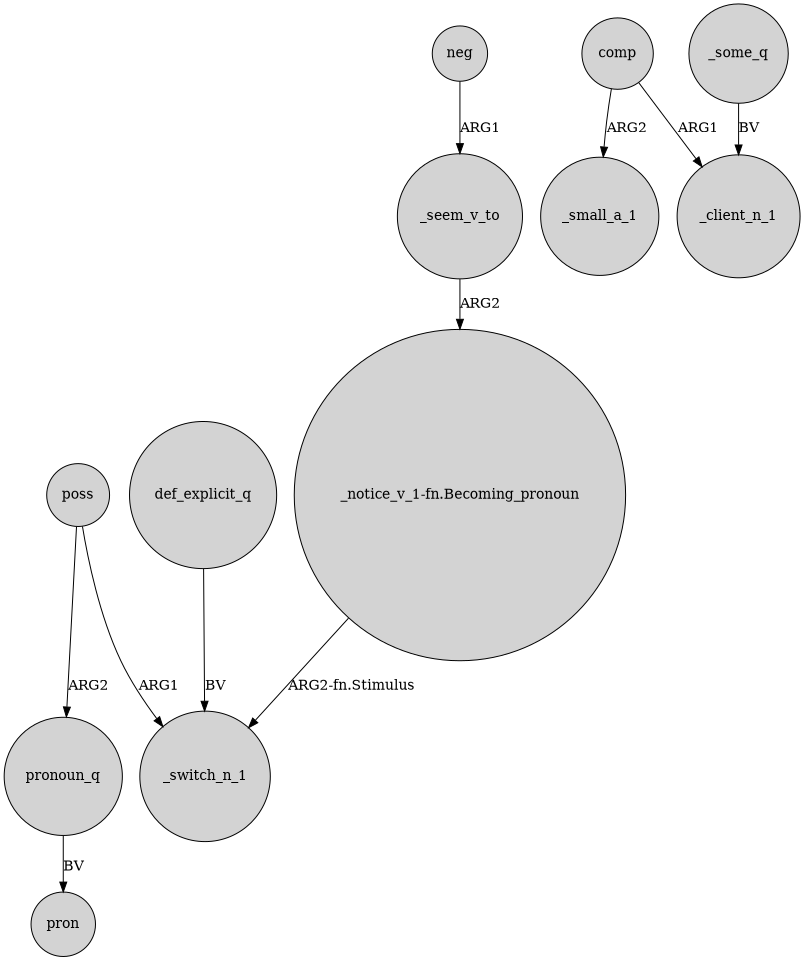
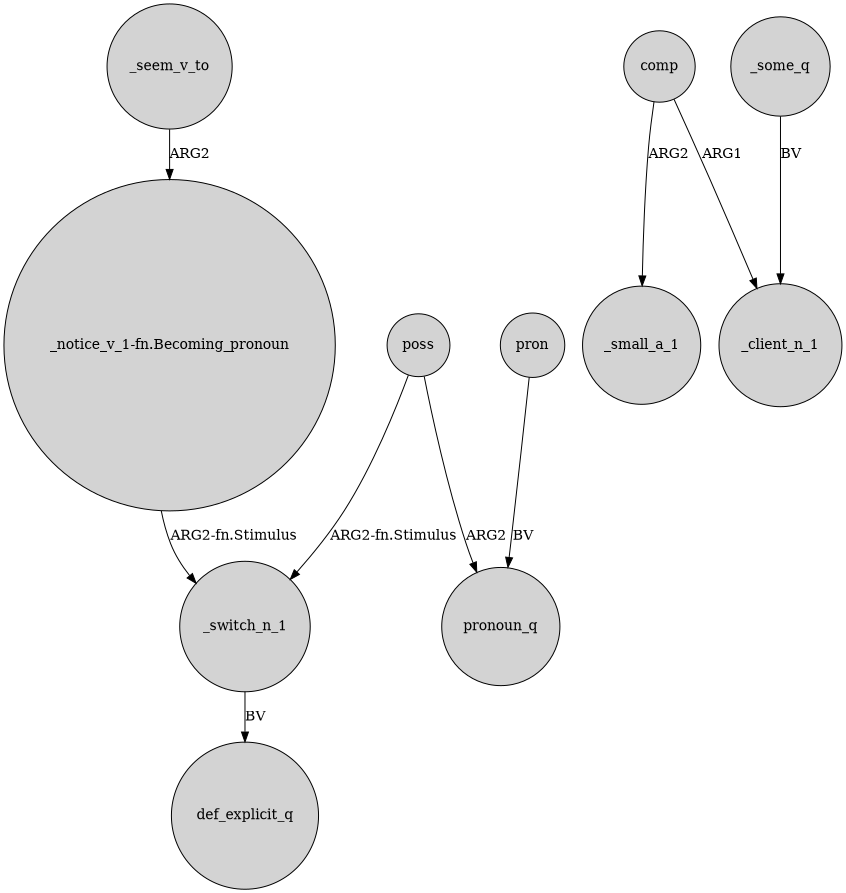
node "neg": removed
edge "def_explicit_q" -> "_switch_n_1": reversed
edge "poss" -> "_switch_n_1": label "ARG1" -> "ARG2-fn.Stimulus"
edge "pronoun_q" -> "pron": reversed
